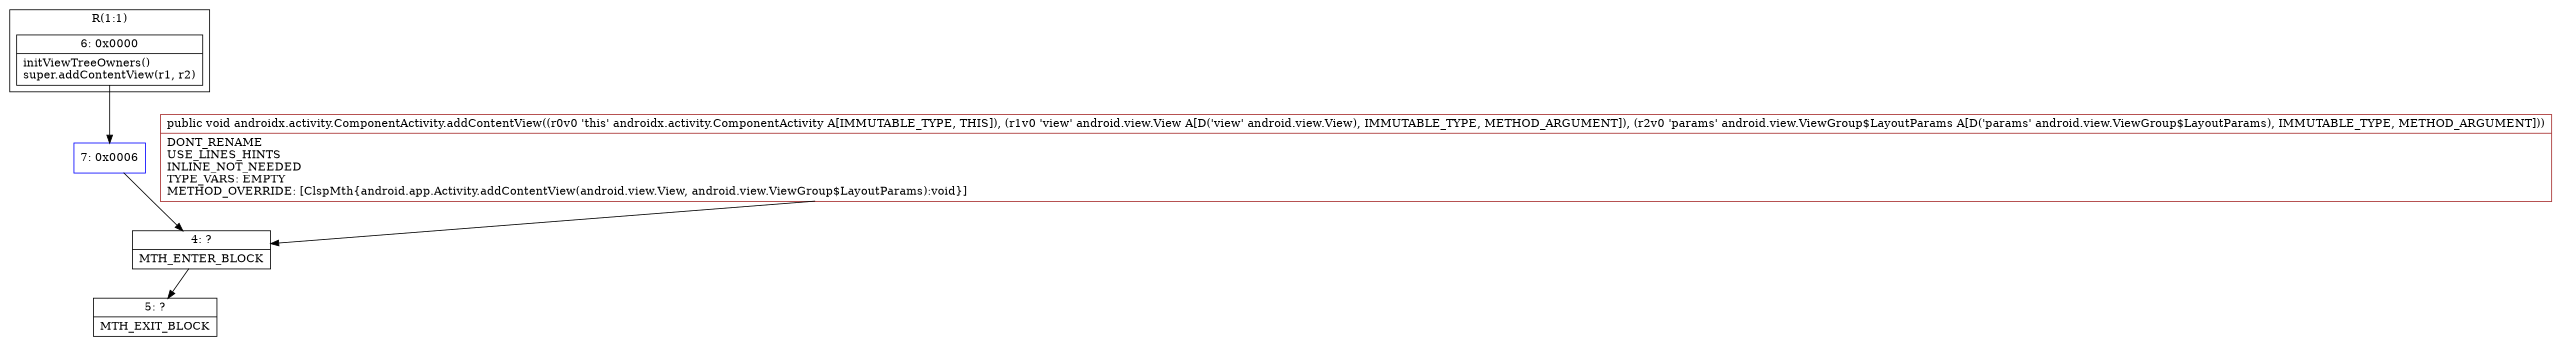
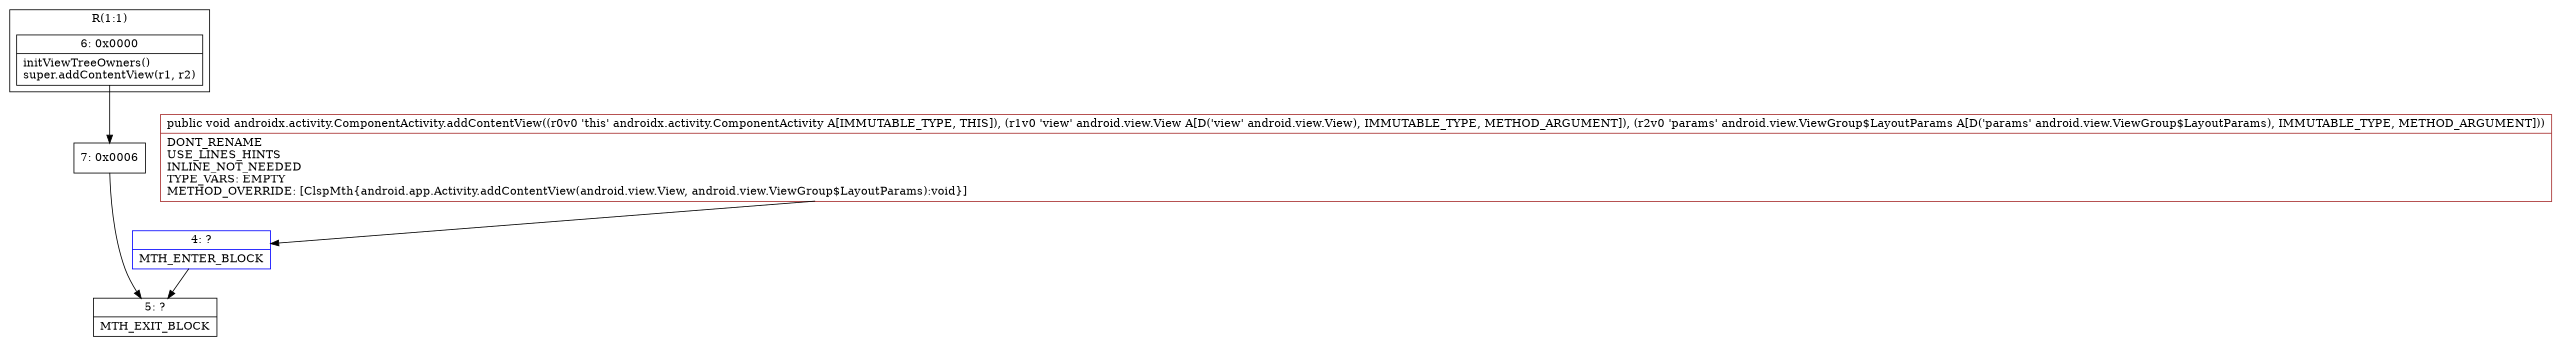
node "7: 0x0006": color blue -> black
edge "7: 0x0006" -> "4: ?": now "7: 0x0006" -> "5: ?"
node "4: ?": color black -> blue
